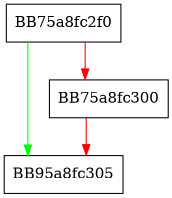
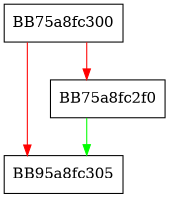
edge "BB75a8fc2f0" -> "BB75a8fc300": reversed
